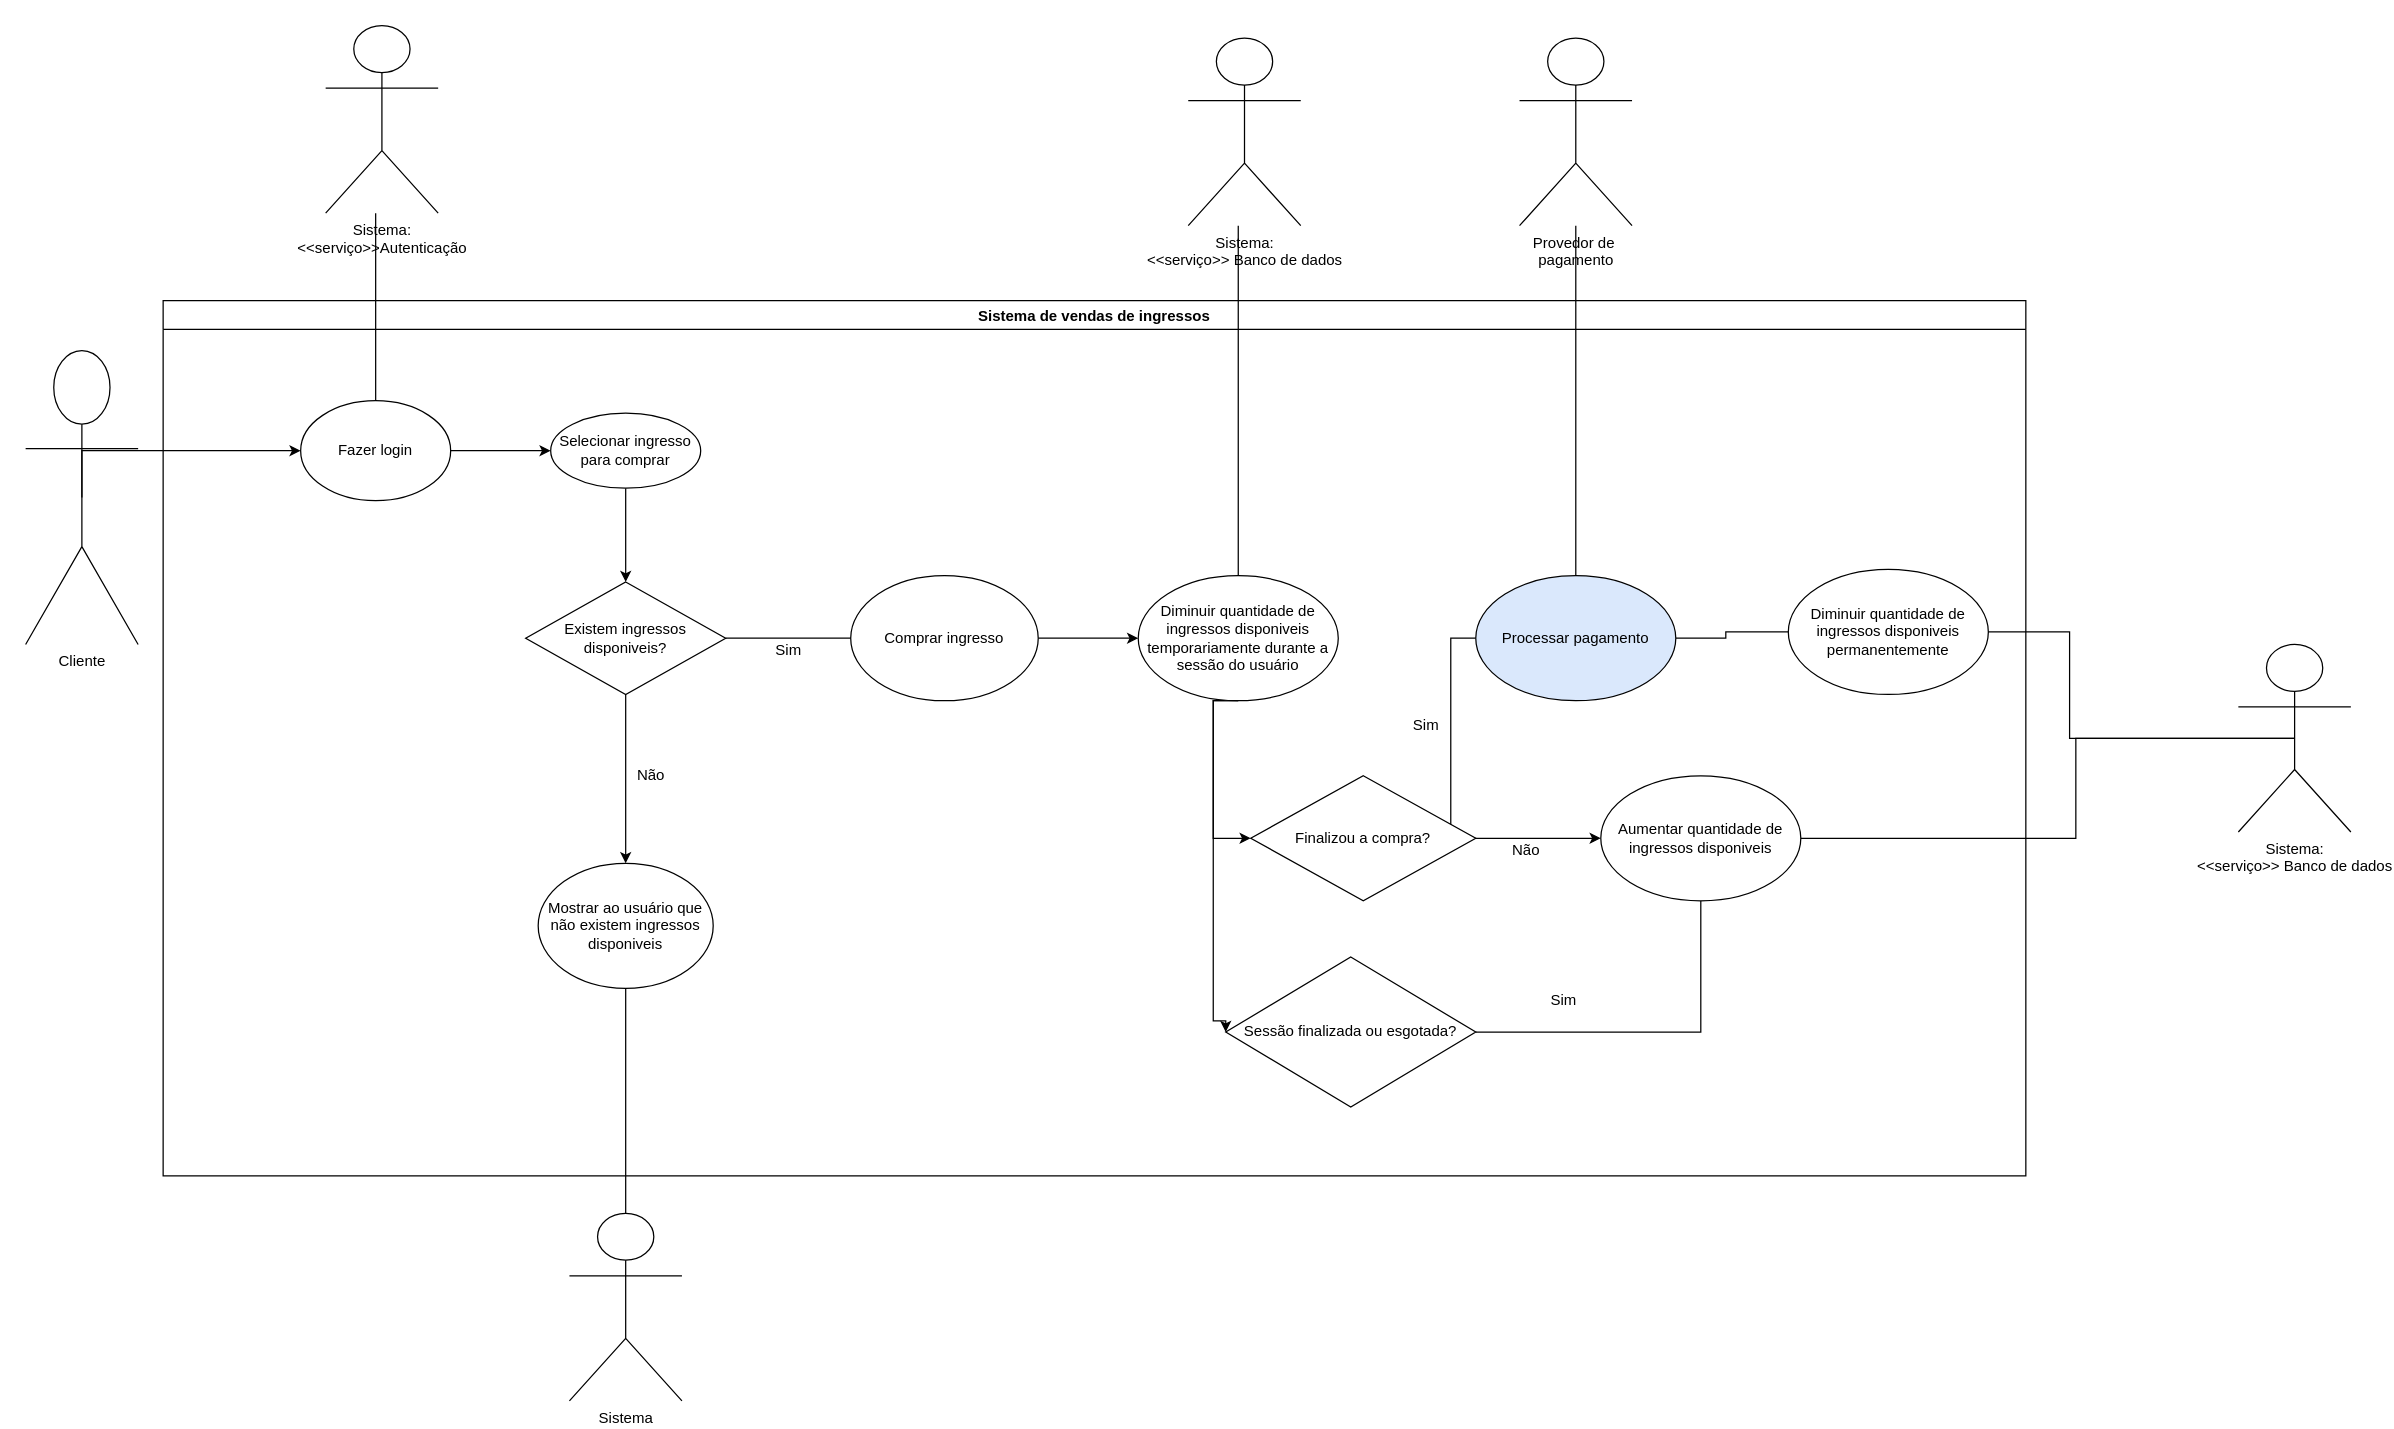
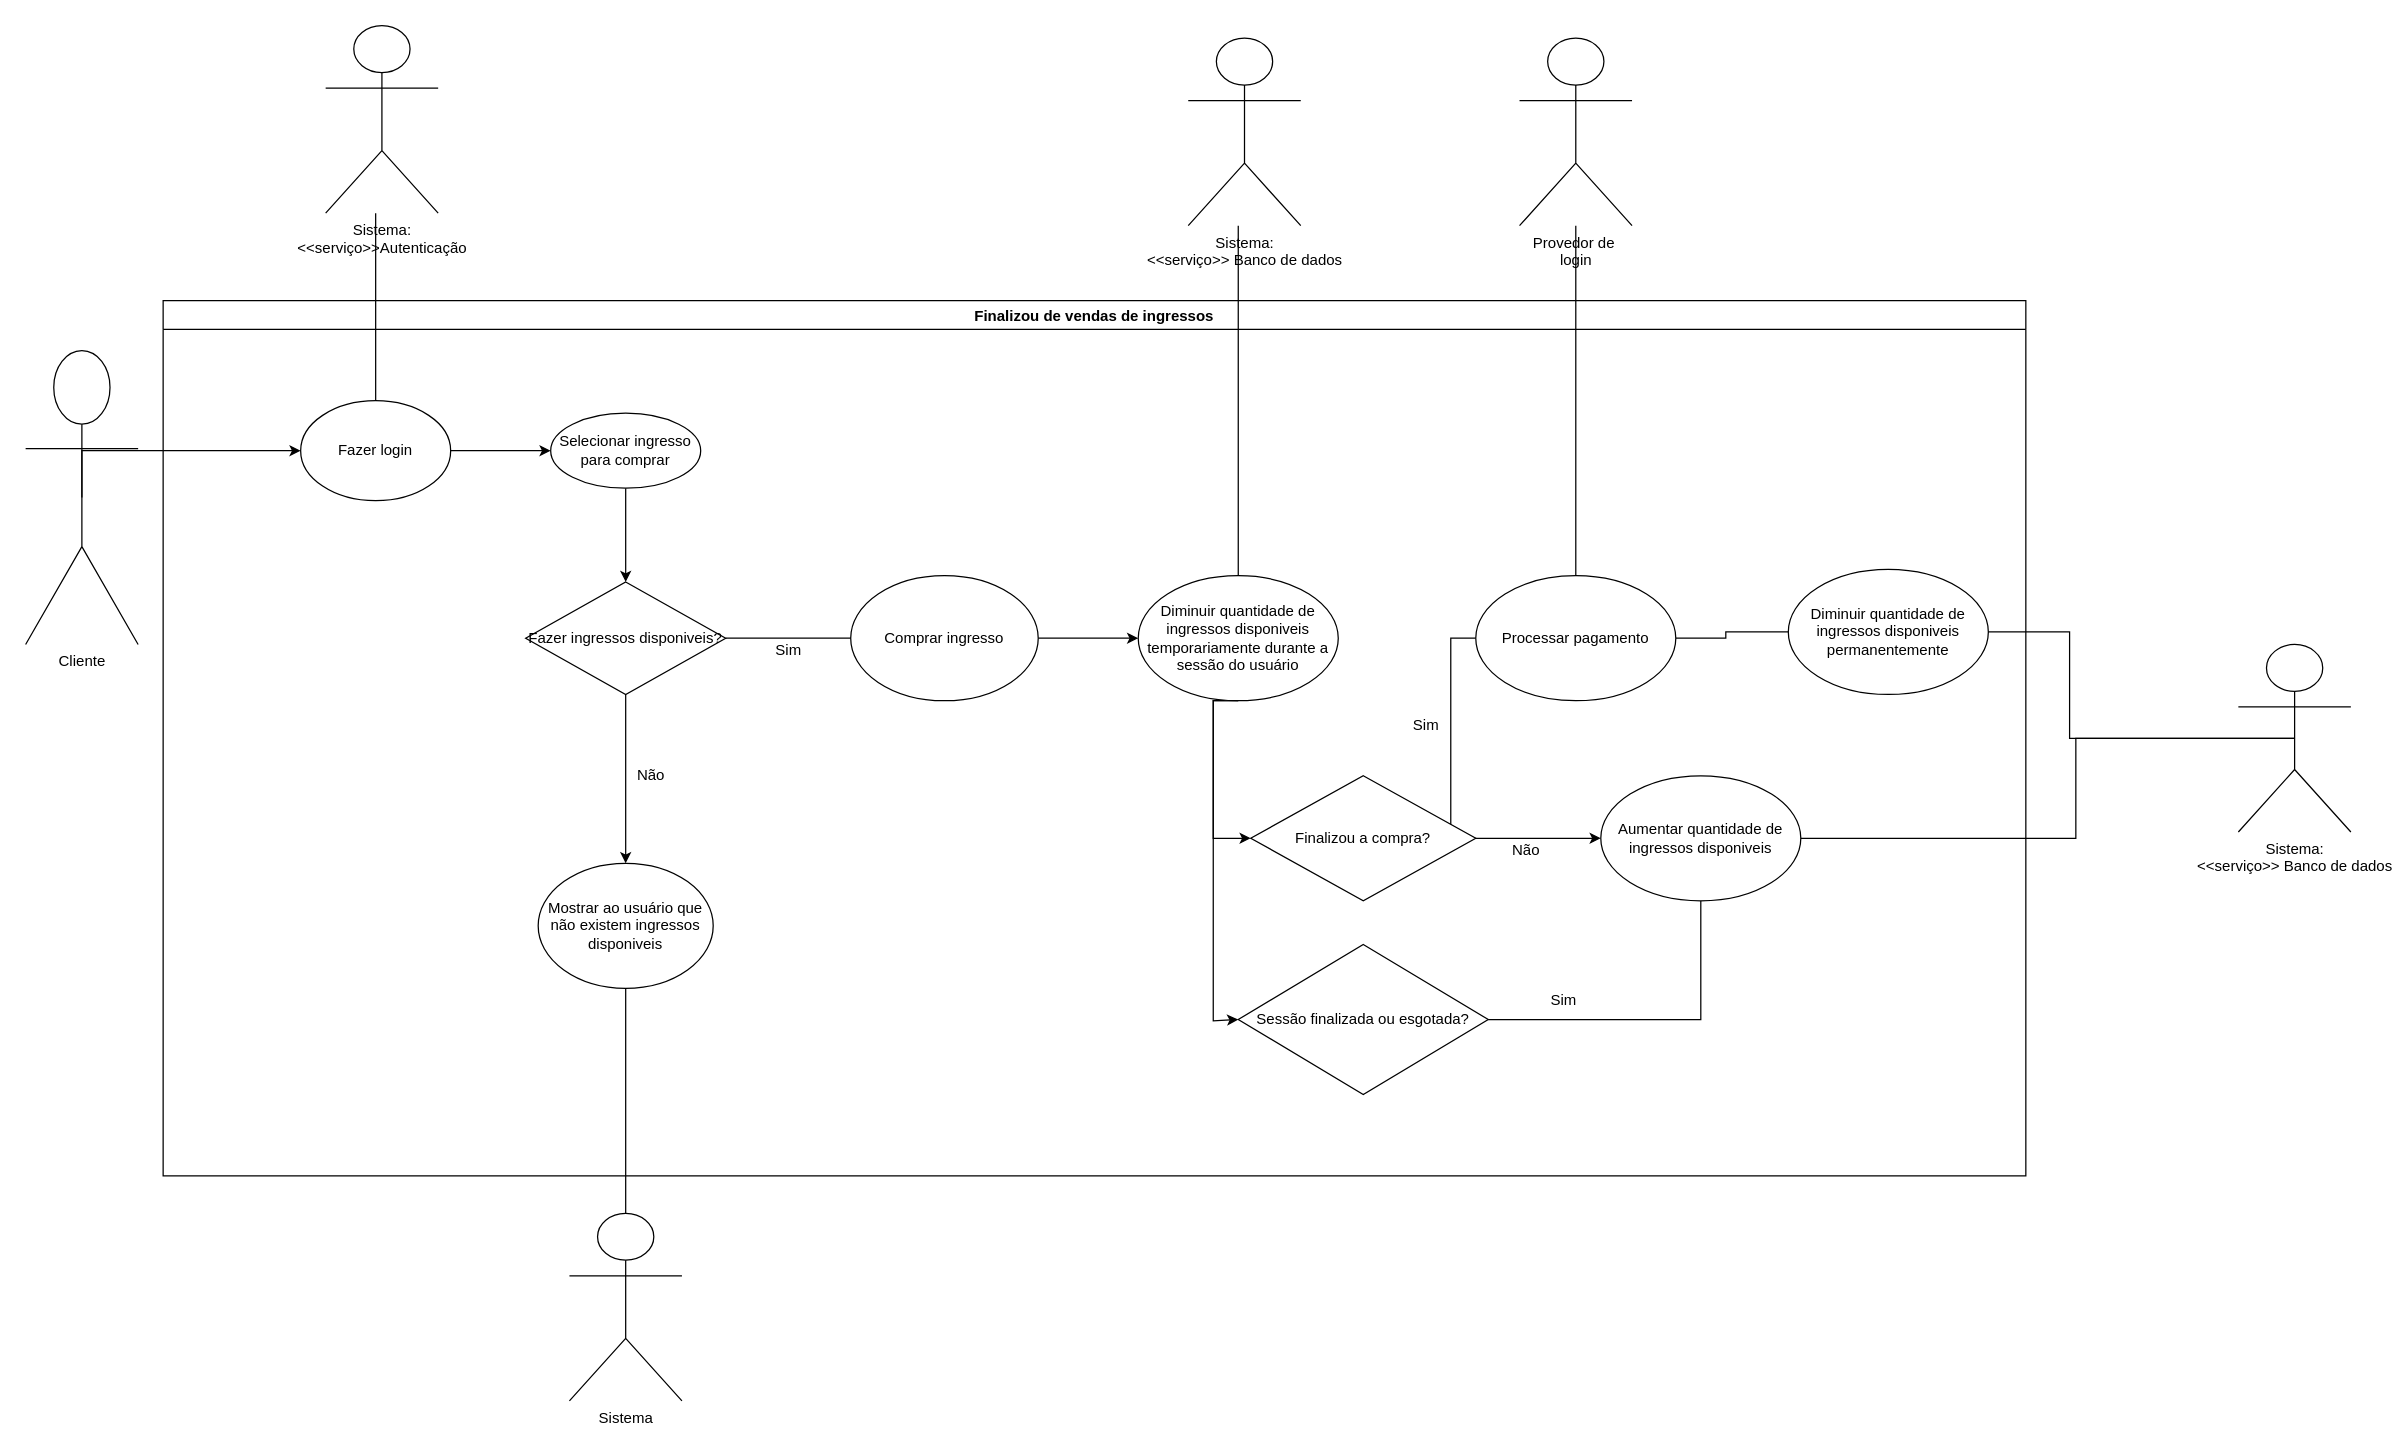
node "Provedor de pagamento": label "Provedor de pagamento" -> "Provedor de login"
node "Sistema de vendas de ingressos": label "Sistema de vendas de ingressos" -> "Finalizou de vendas de ingressos"
node "Existem ingressos disponiveis?": label "Existem ingressos disponiveis?" -> "Fazer ingressos disponiveis?"
node "Processar pagamento": fillcolor #dae8fc -> #ffffff
node "Sessão finalizada ou esgotada?": moved (1351, 1032) -> (1363, 1019)
